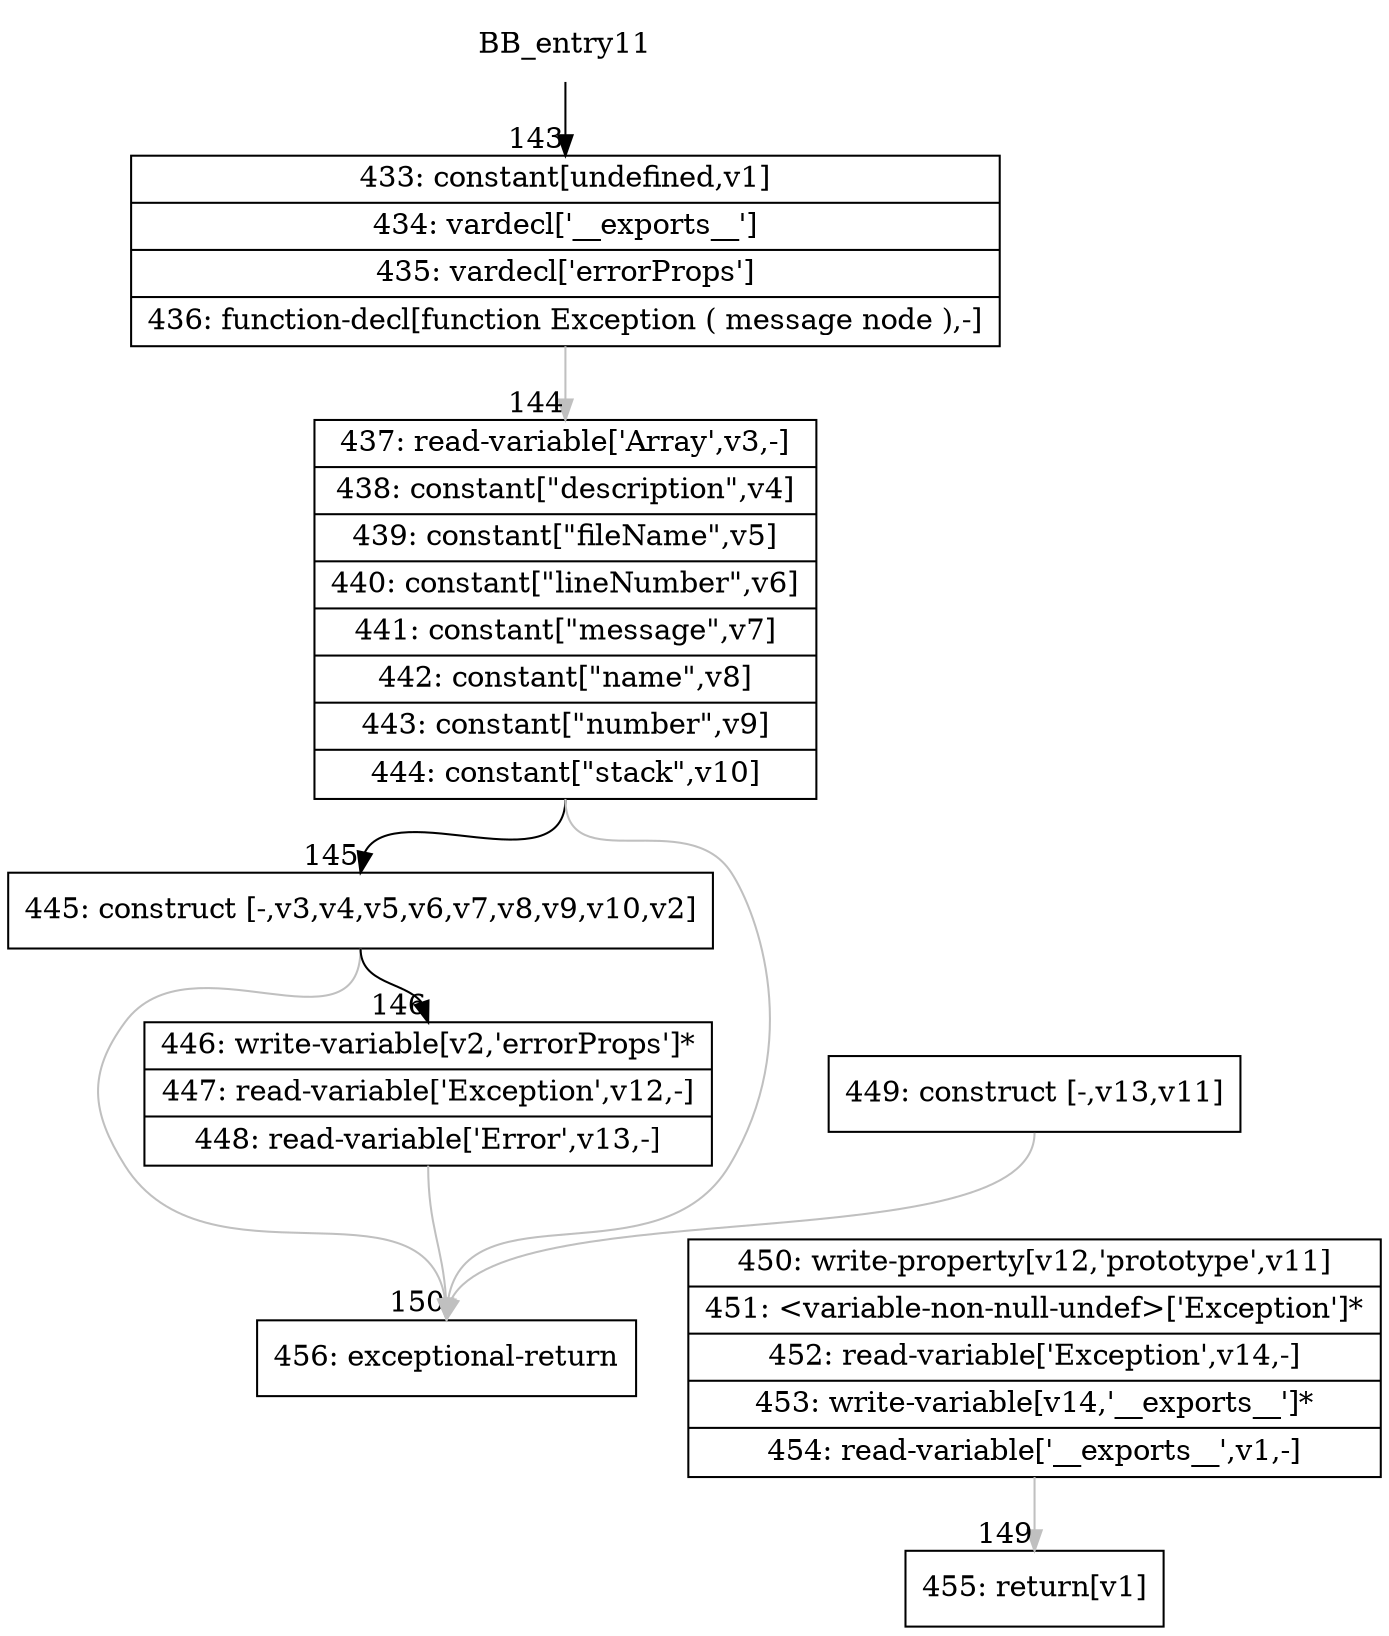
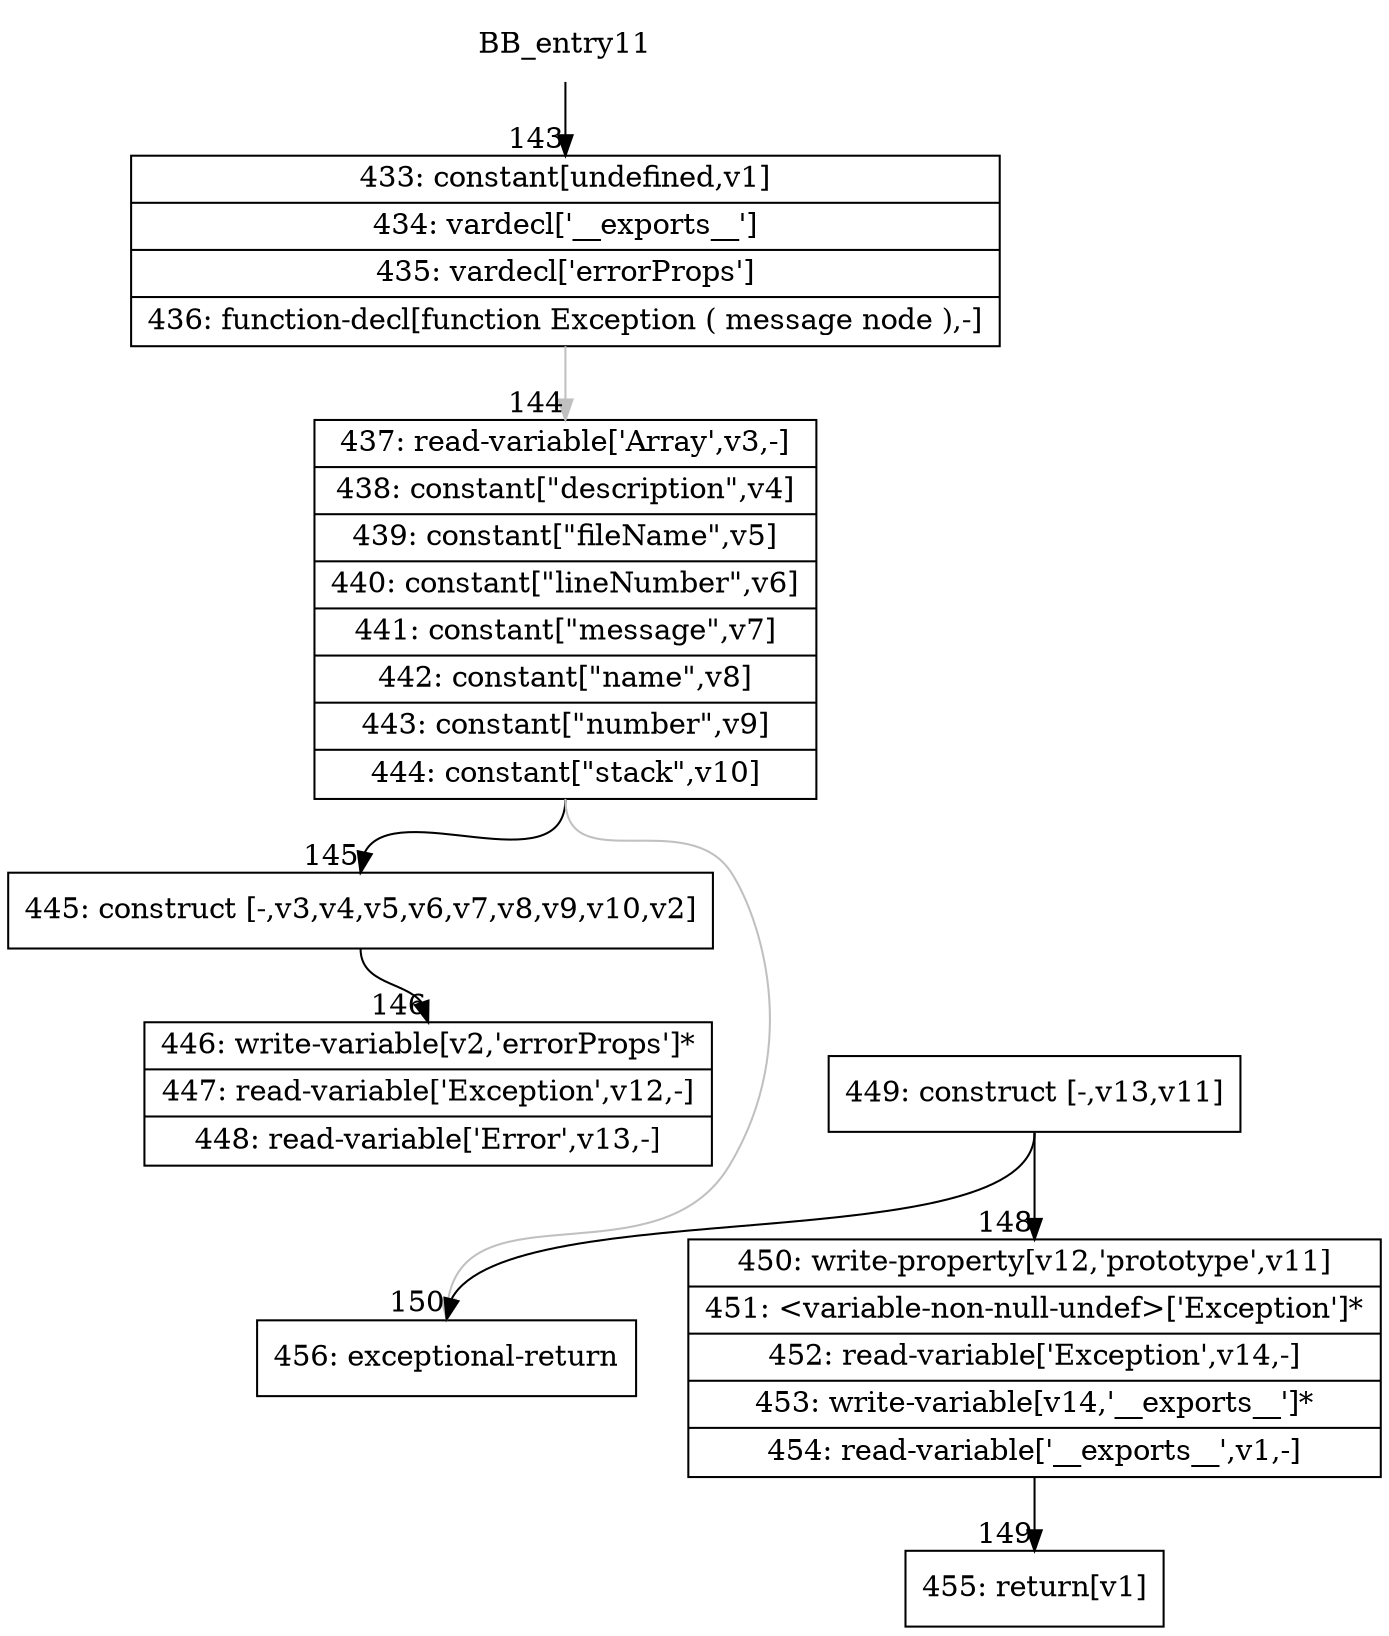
edge "445: construct [-,v3,v4,v5,v6,v7,v8,v9,v10,v2]" -> "456: exceptional-return": removed
edge "449: construct [-,v13,v11]" -> "450: write-property[v12,'prototype',v11]": added
edge "449: construct [-,v13,v11]" -> "456: exceptional-return": color gray -> black
edge "446: write-variable[v2,'errorProps']*" -> "456: exceptional-return": removed
edge "450: write-property[v12,'prototype',v11]" -> "455: return[v1]": color gray -> black
